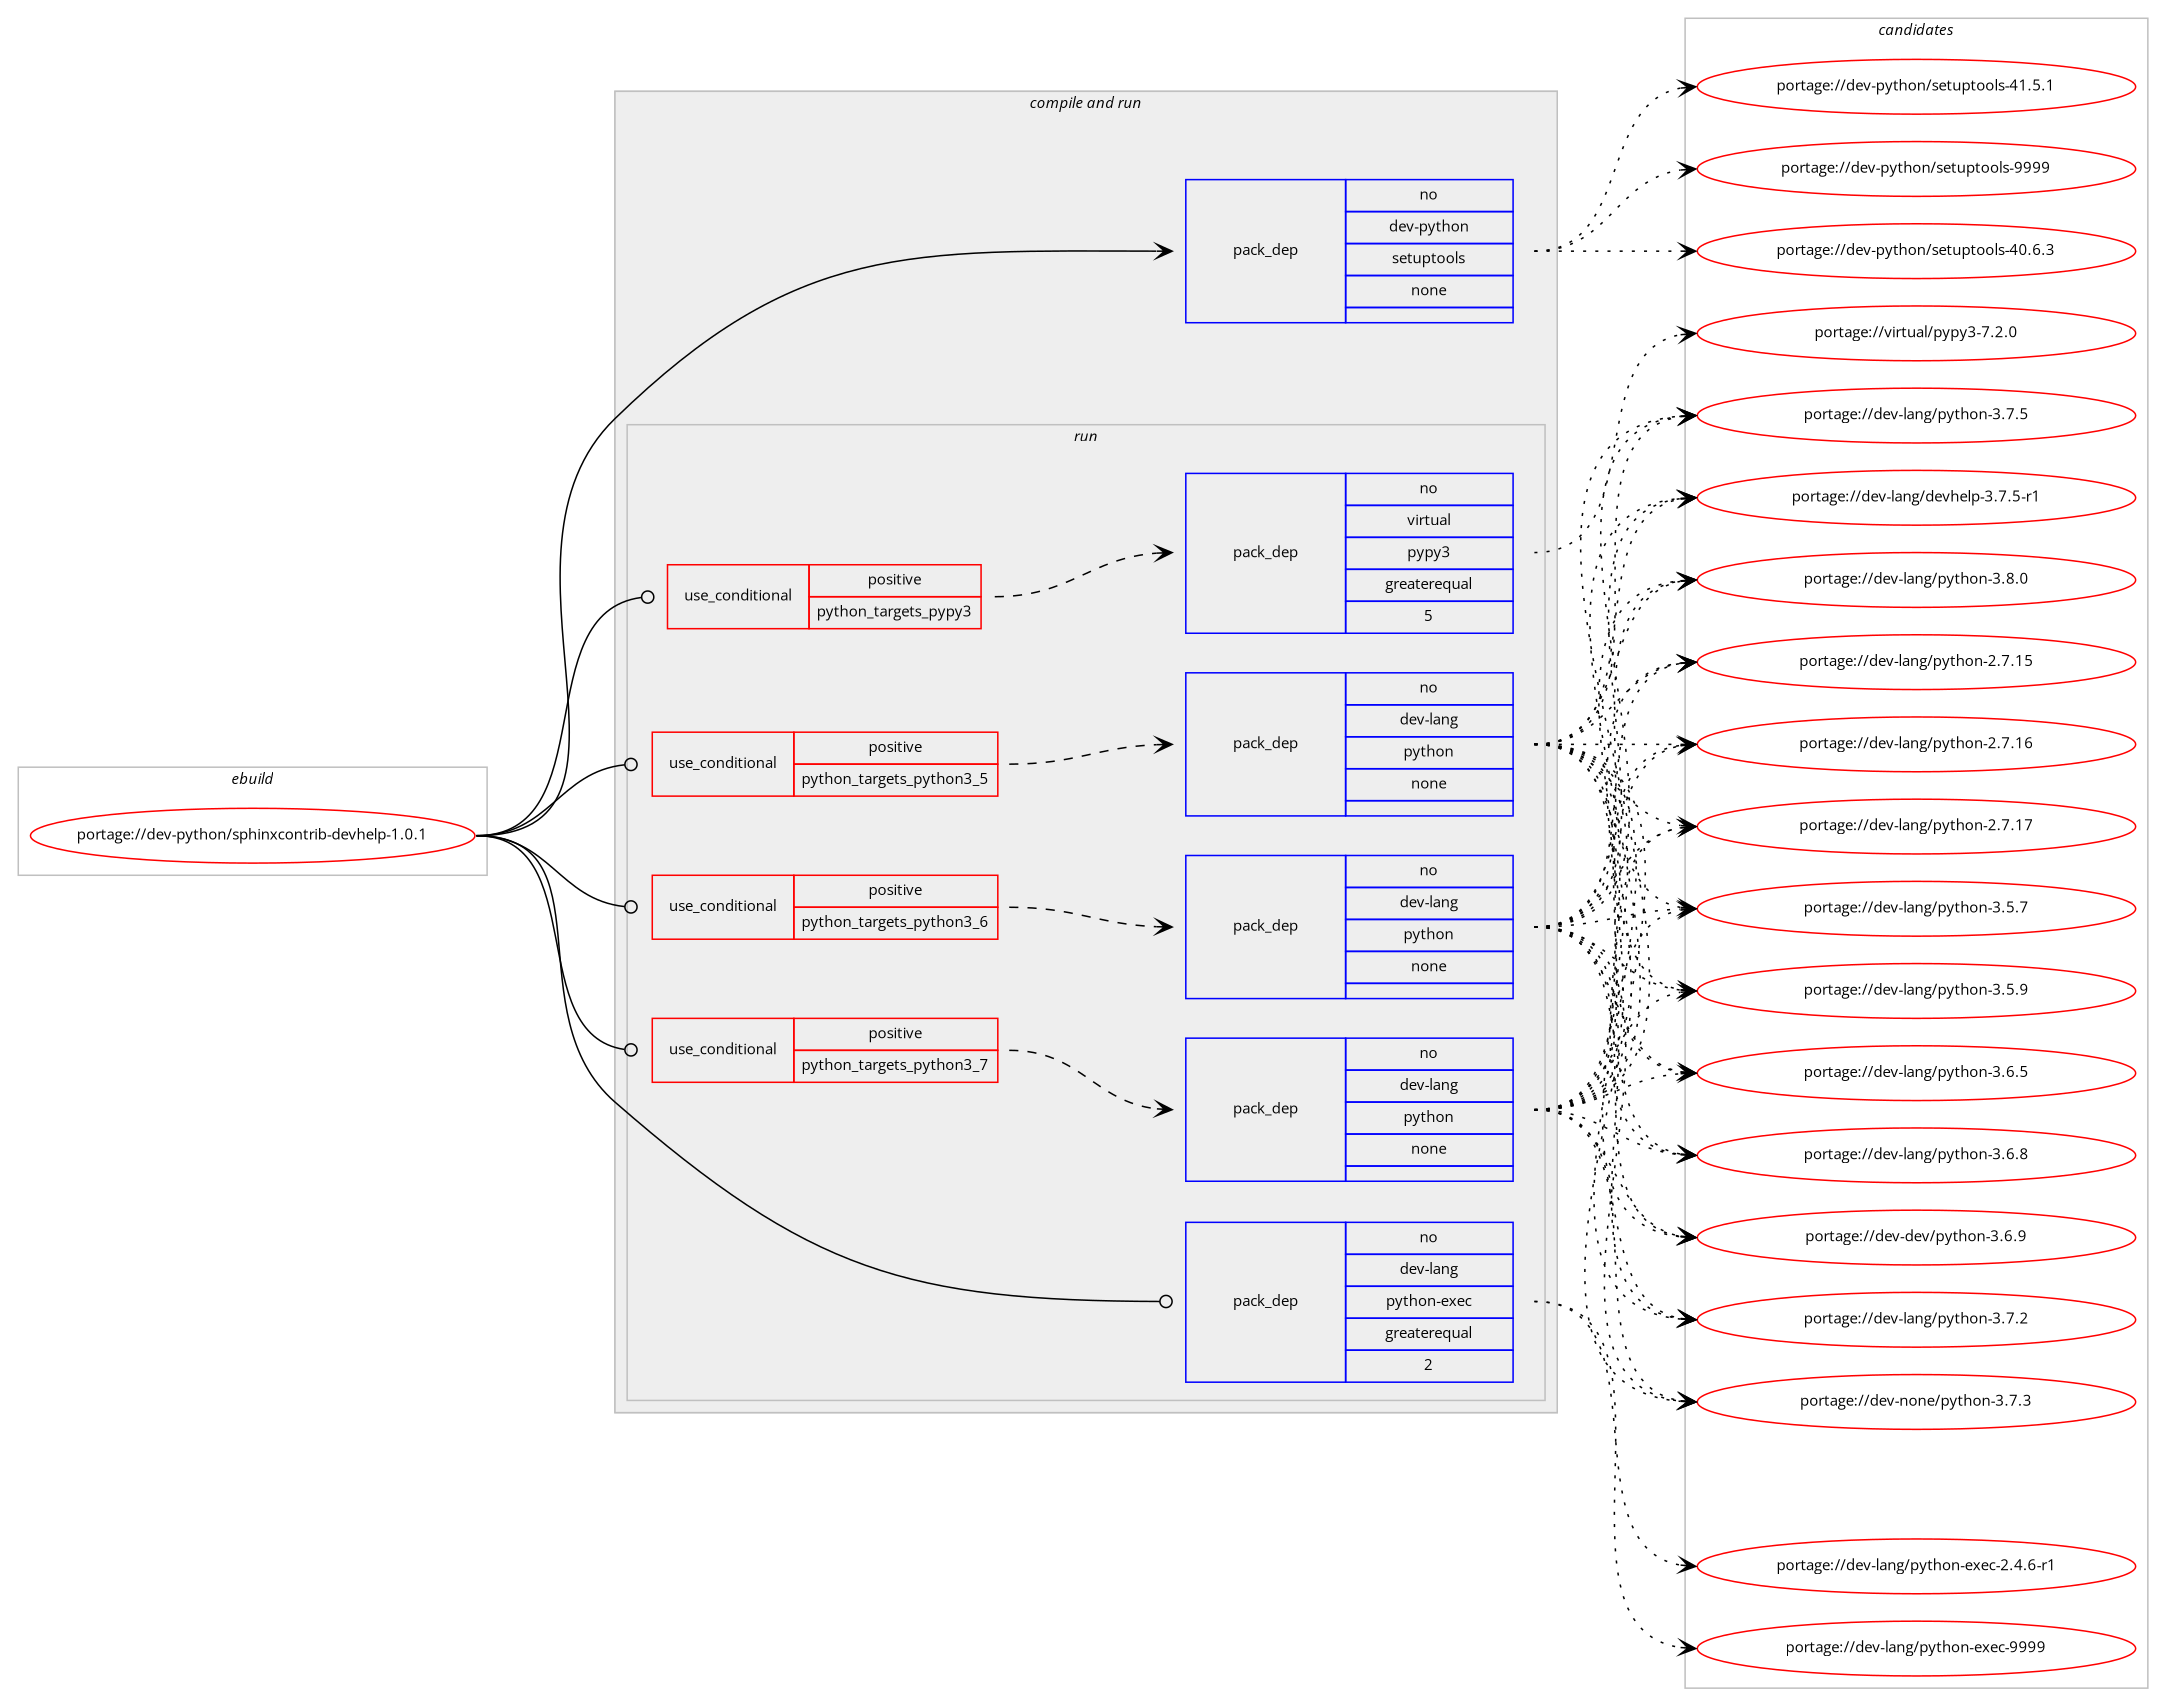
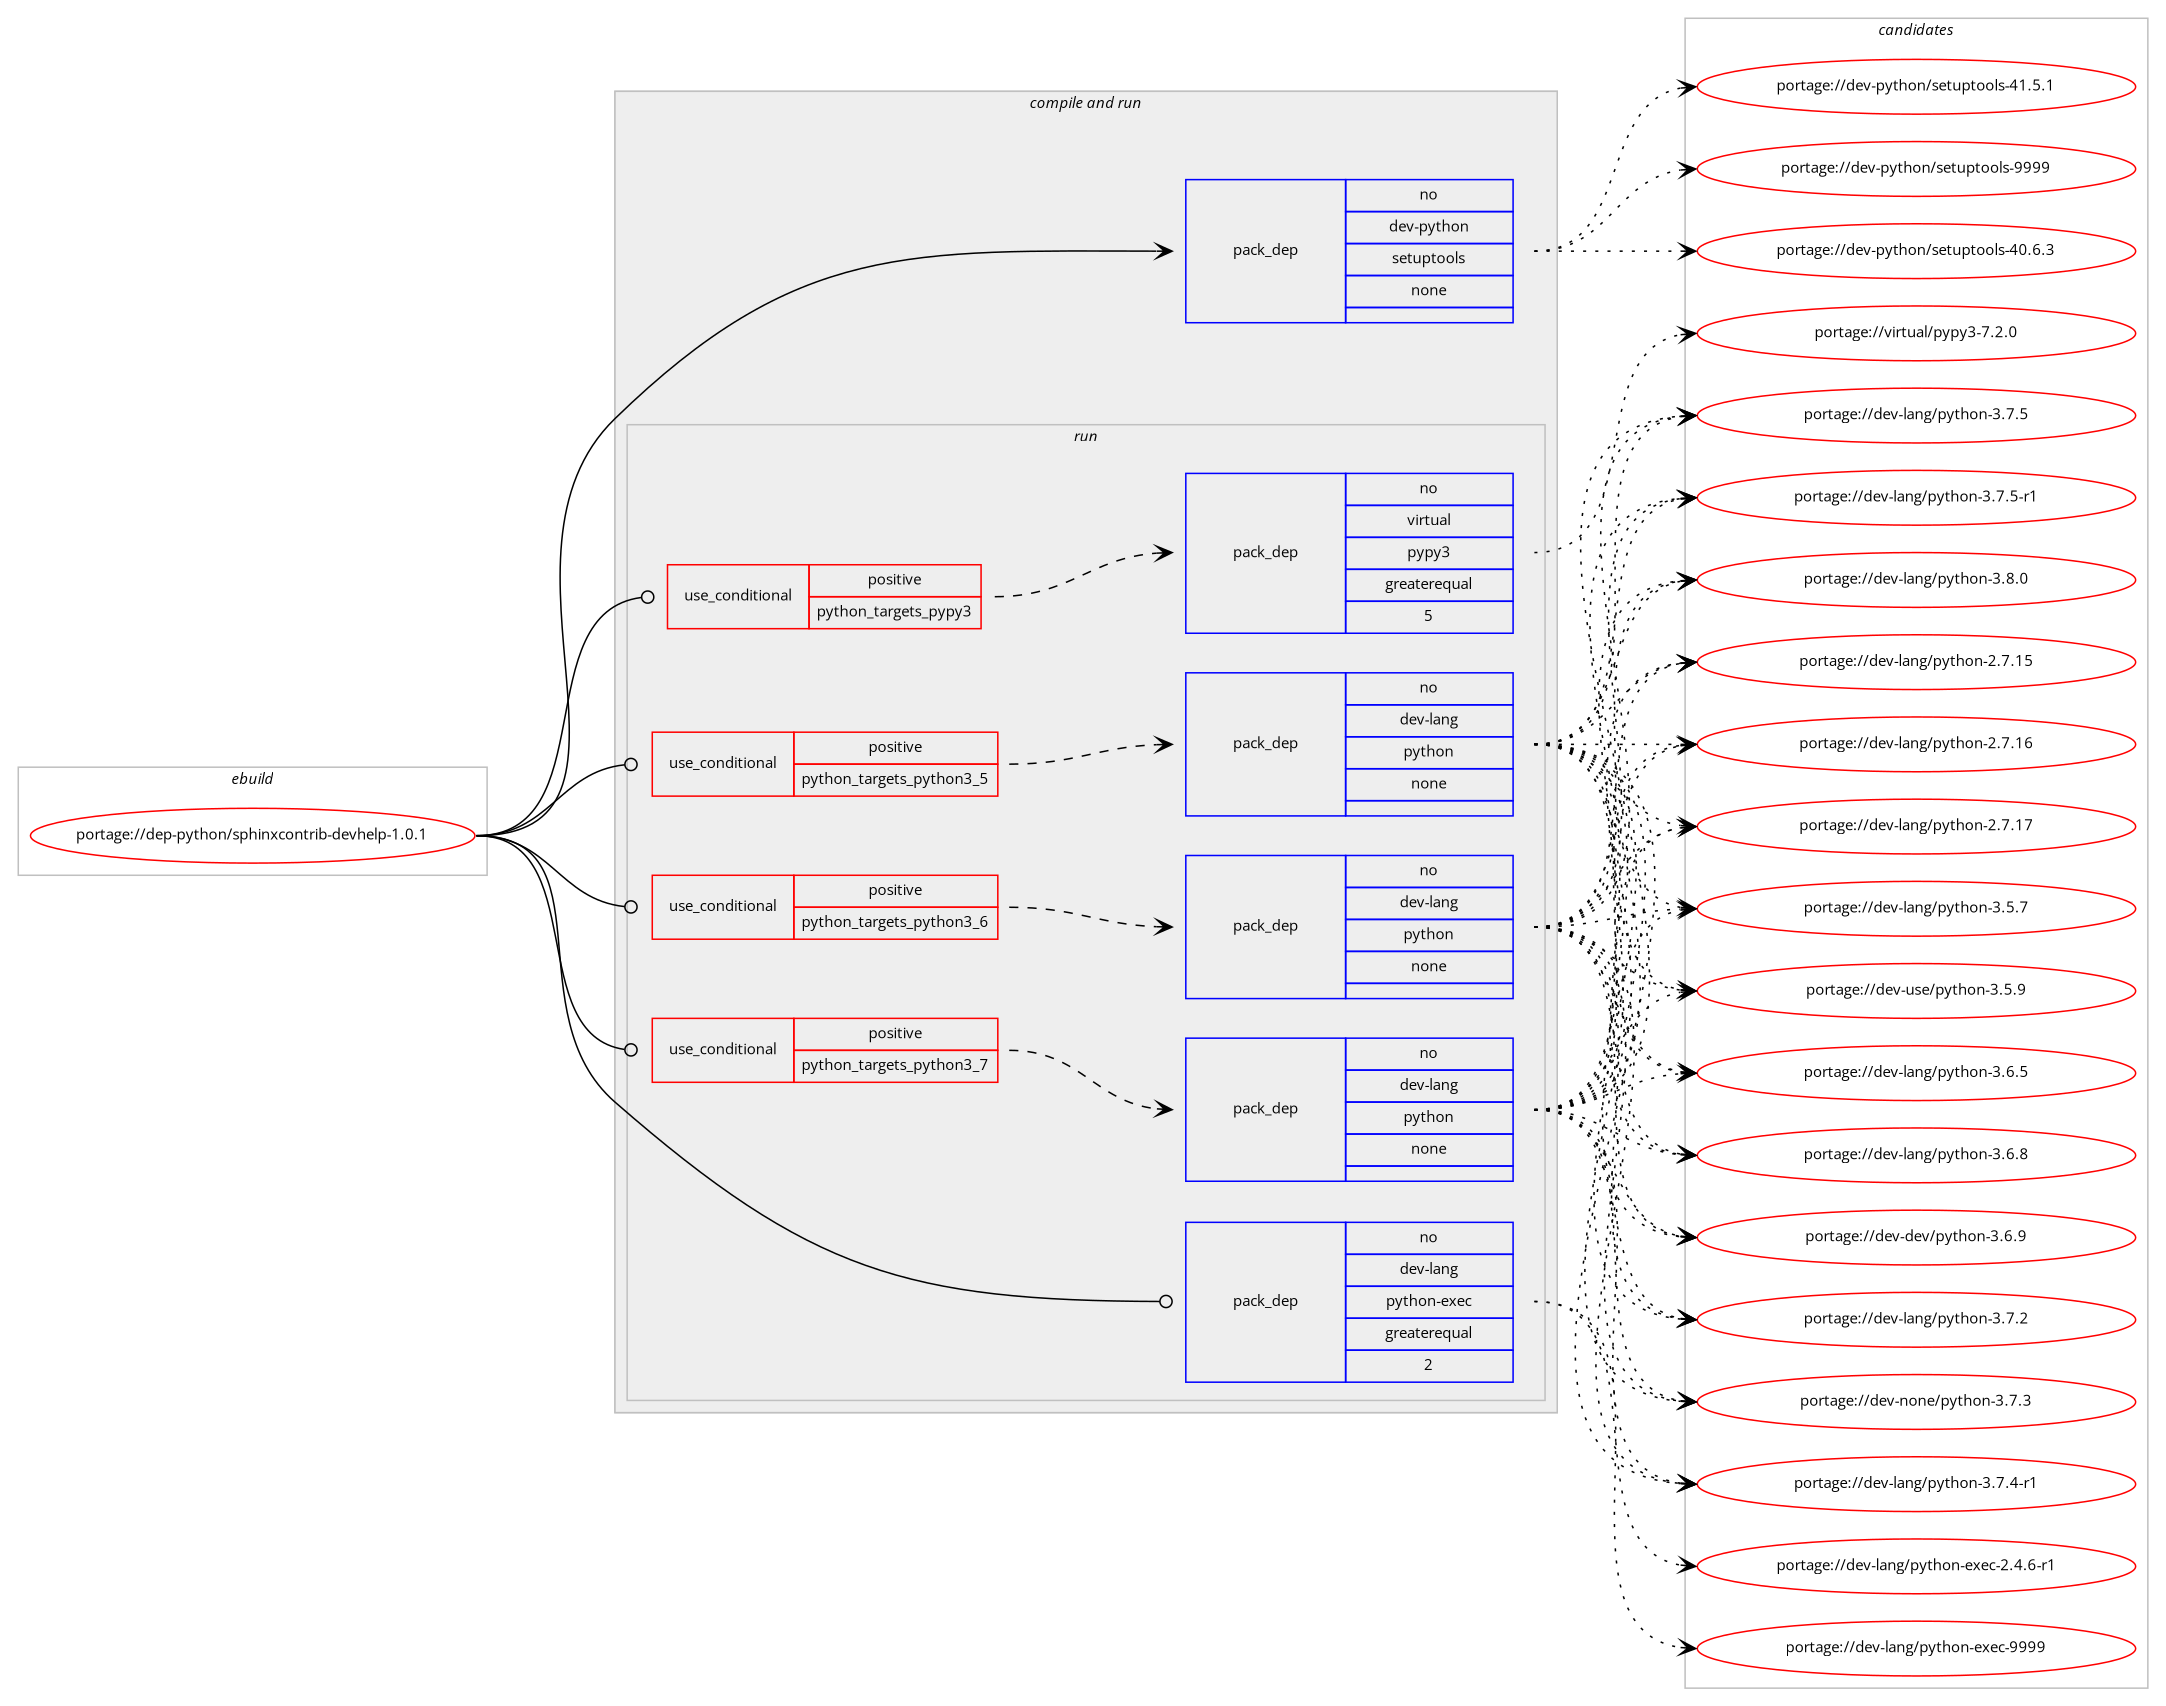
node "portage://dev-lang/devhelp-3.7.5-r1": label "portage://dev-lang/devhelp-3.7.5-r1" -> "portage://dev-lang/python-3.7.5-r1"
node "portage://dev-python/sphinxcontrib-devhelp-1.0.1": label "portage://dev-python/sphinxcontrib-devhelp-1.0.1" -> "portage://dep-python/sphinxcontrib-devhelp-1.0.1"
node "portage://dev-lang/python-3.5.9": label "portage://dev-lang/python-3.5.9" -> "portage://dev-use/python-3.5.9"
node "portage://dev-lang/python-3.7.4-r1": added
